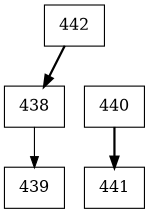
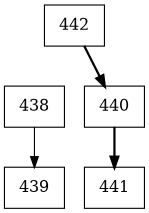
edge "442" -> "438": now "442" -> "440"
